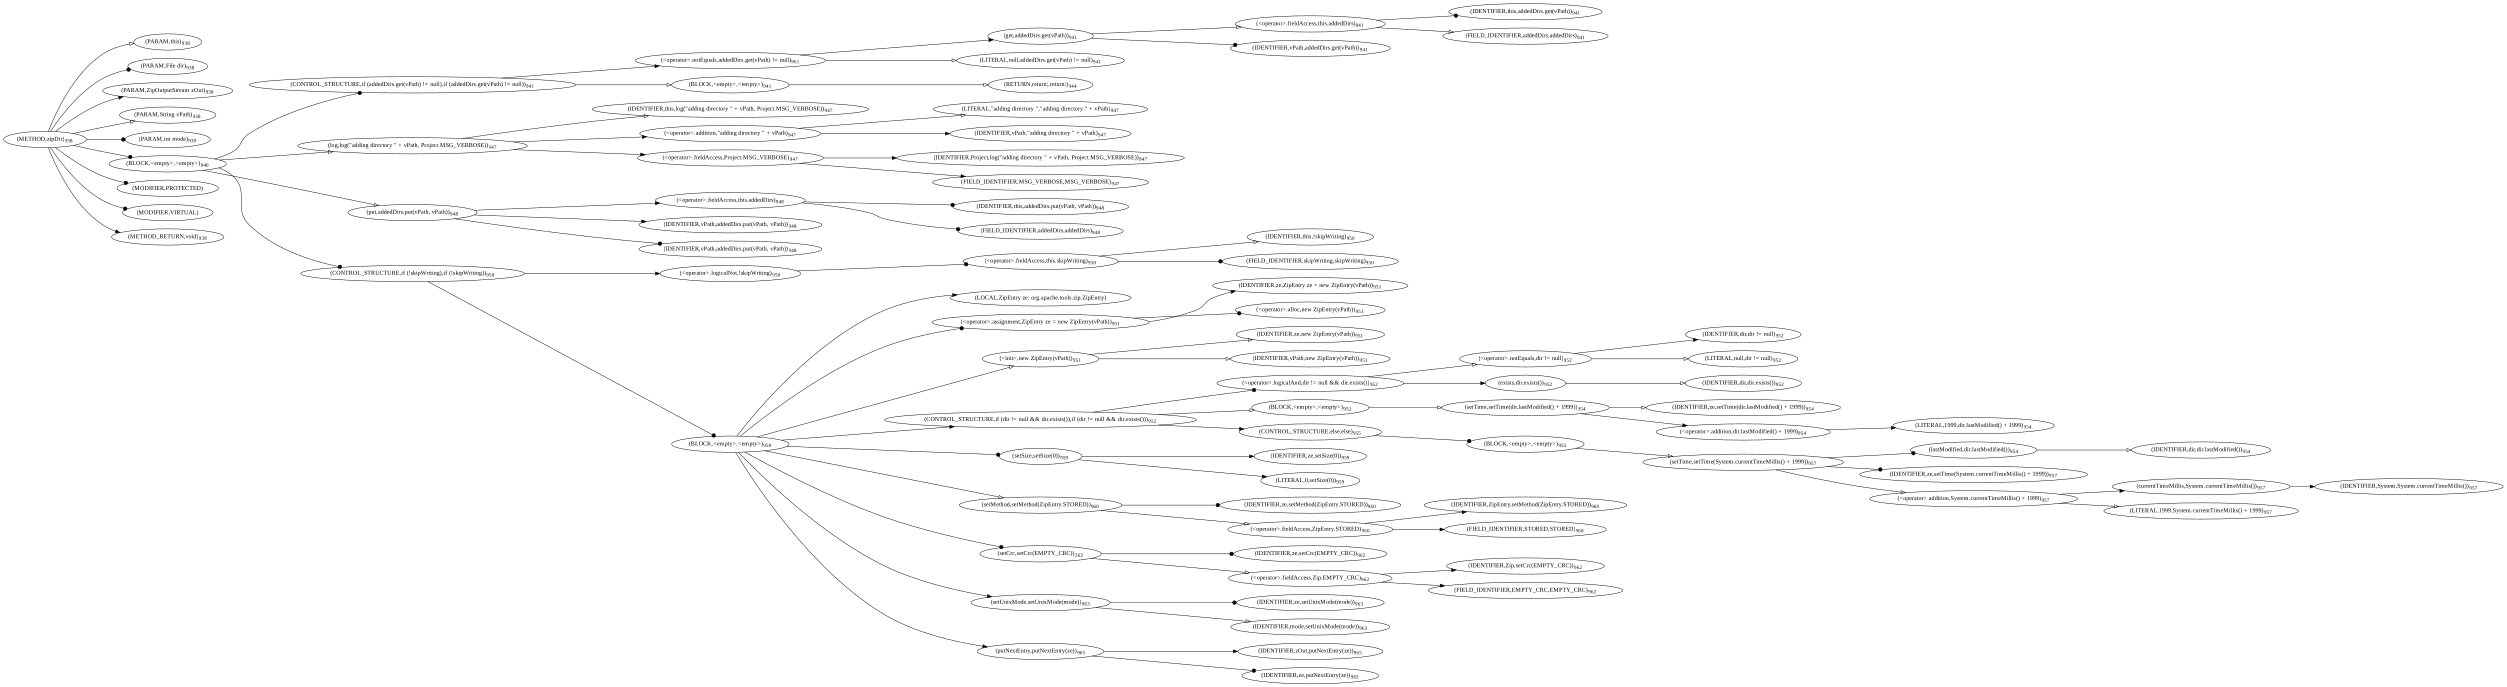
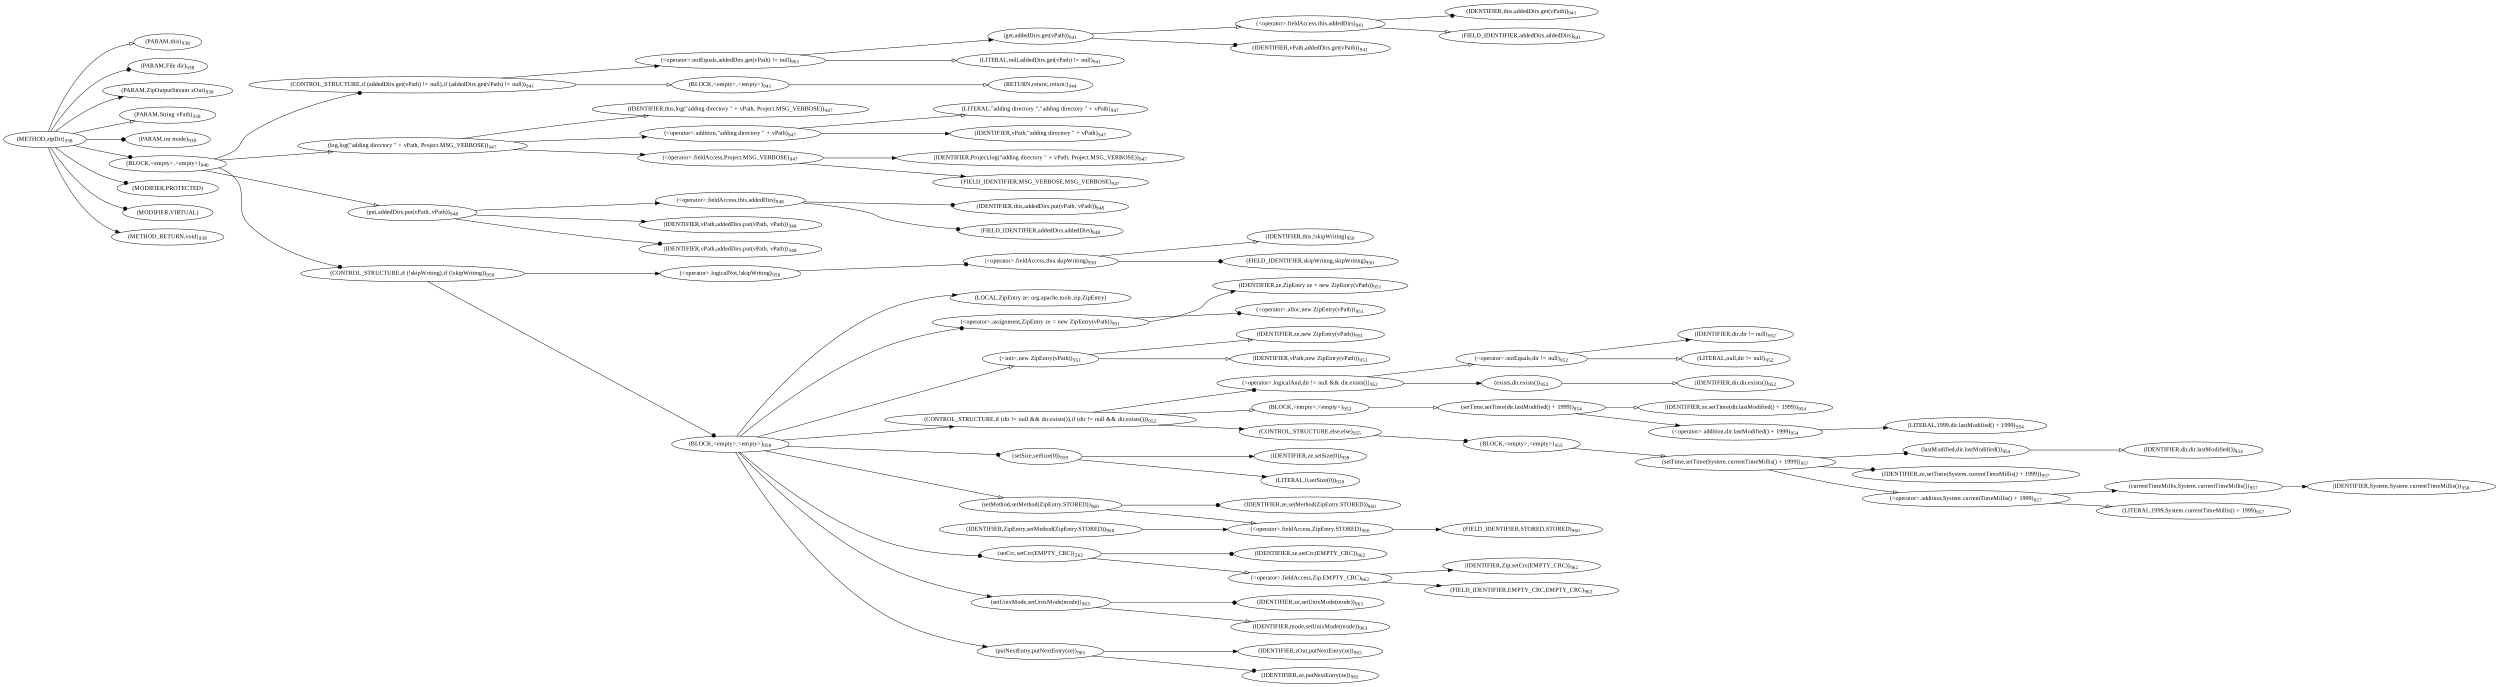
node "(IDENTIFIER,System,System.currentTimeMillis())": text "957" -> "958"
edge "(<operator>.fieldAccess,ZipEntry.STORED)" -> "(IDENTIFIER,ZipEntry,setMethod(ZipEntry.STORED))": reversed
